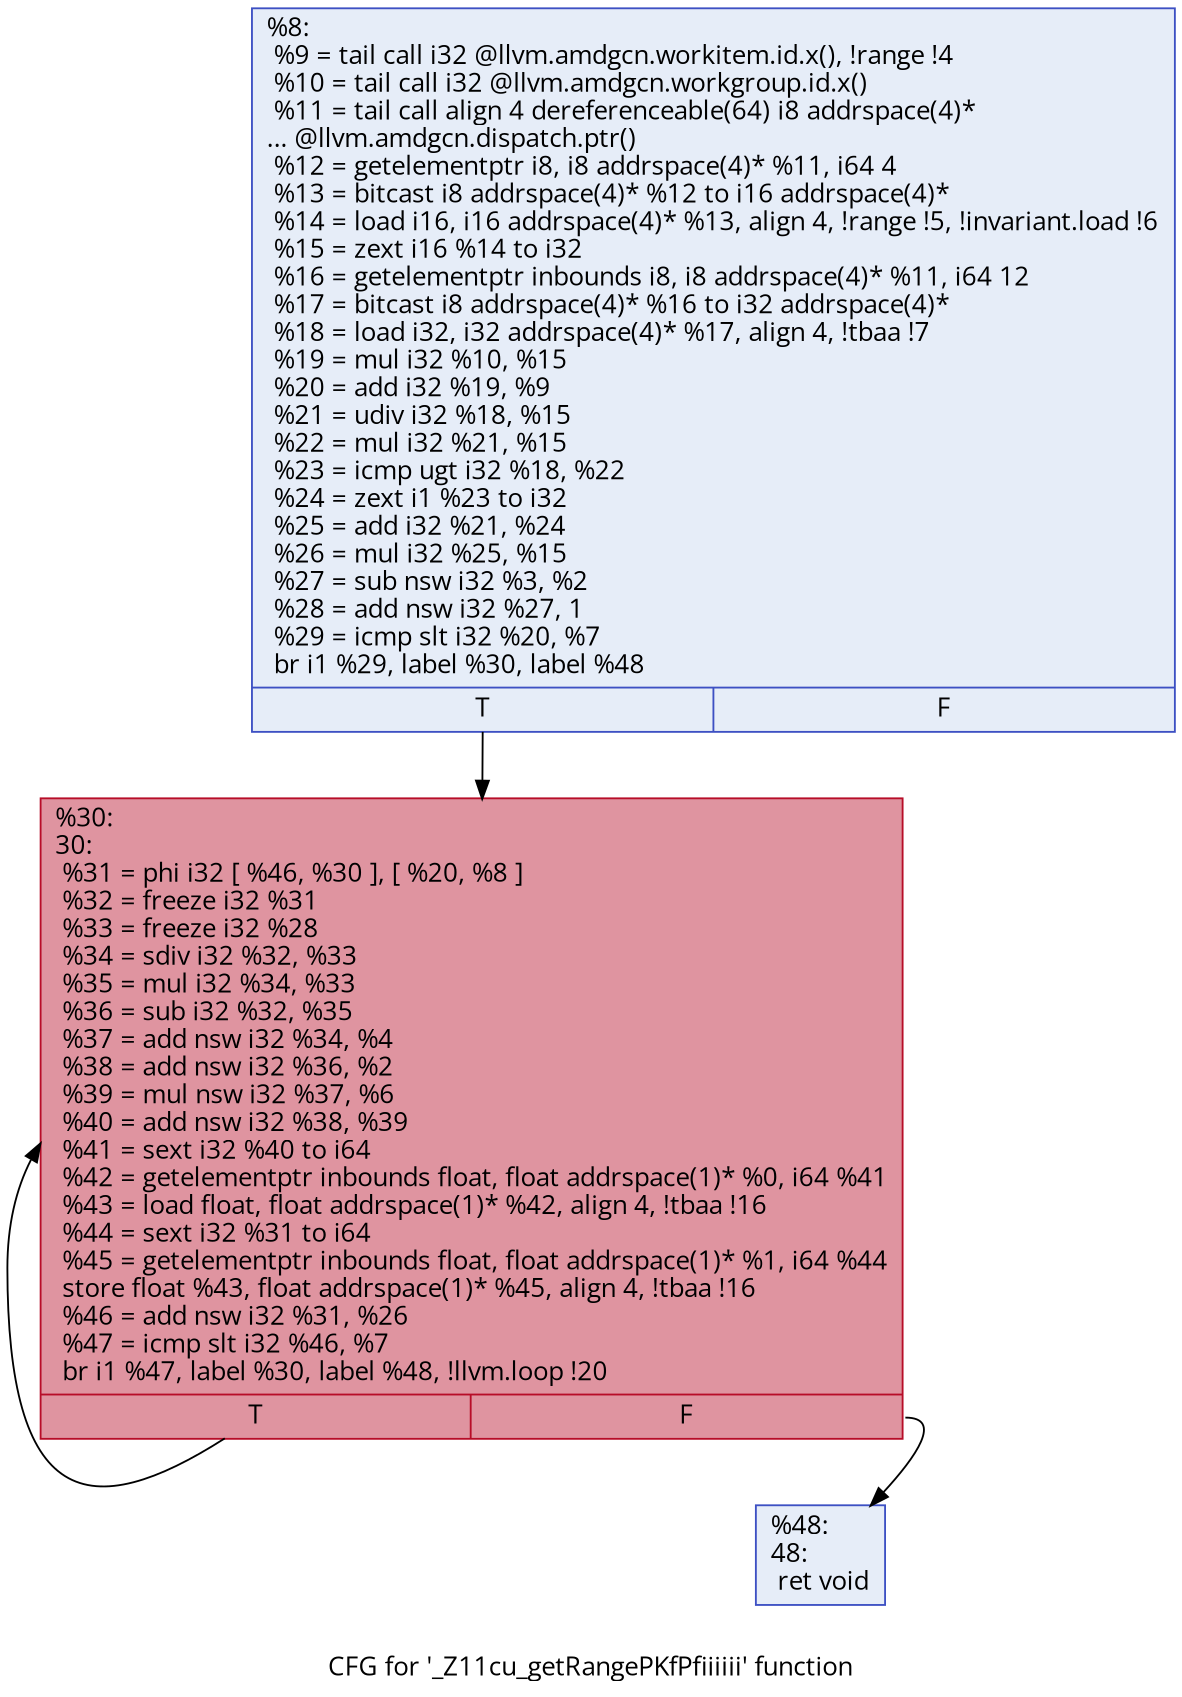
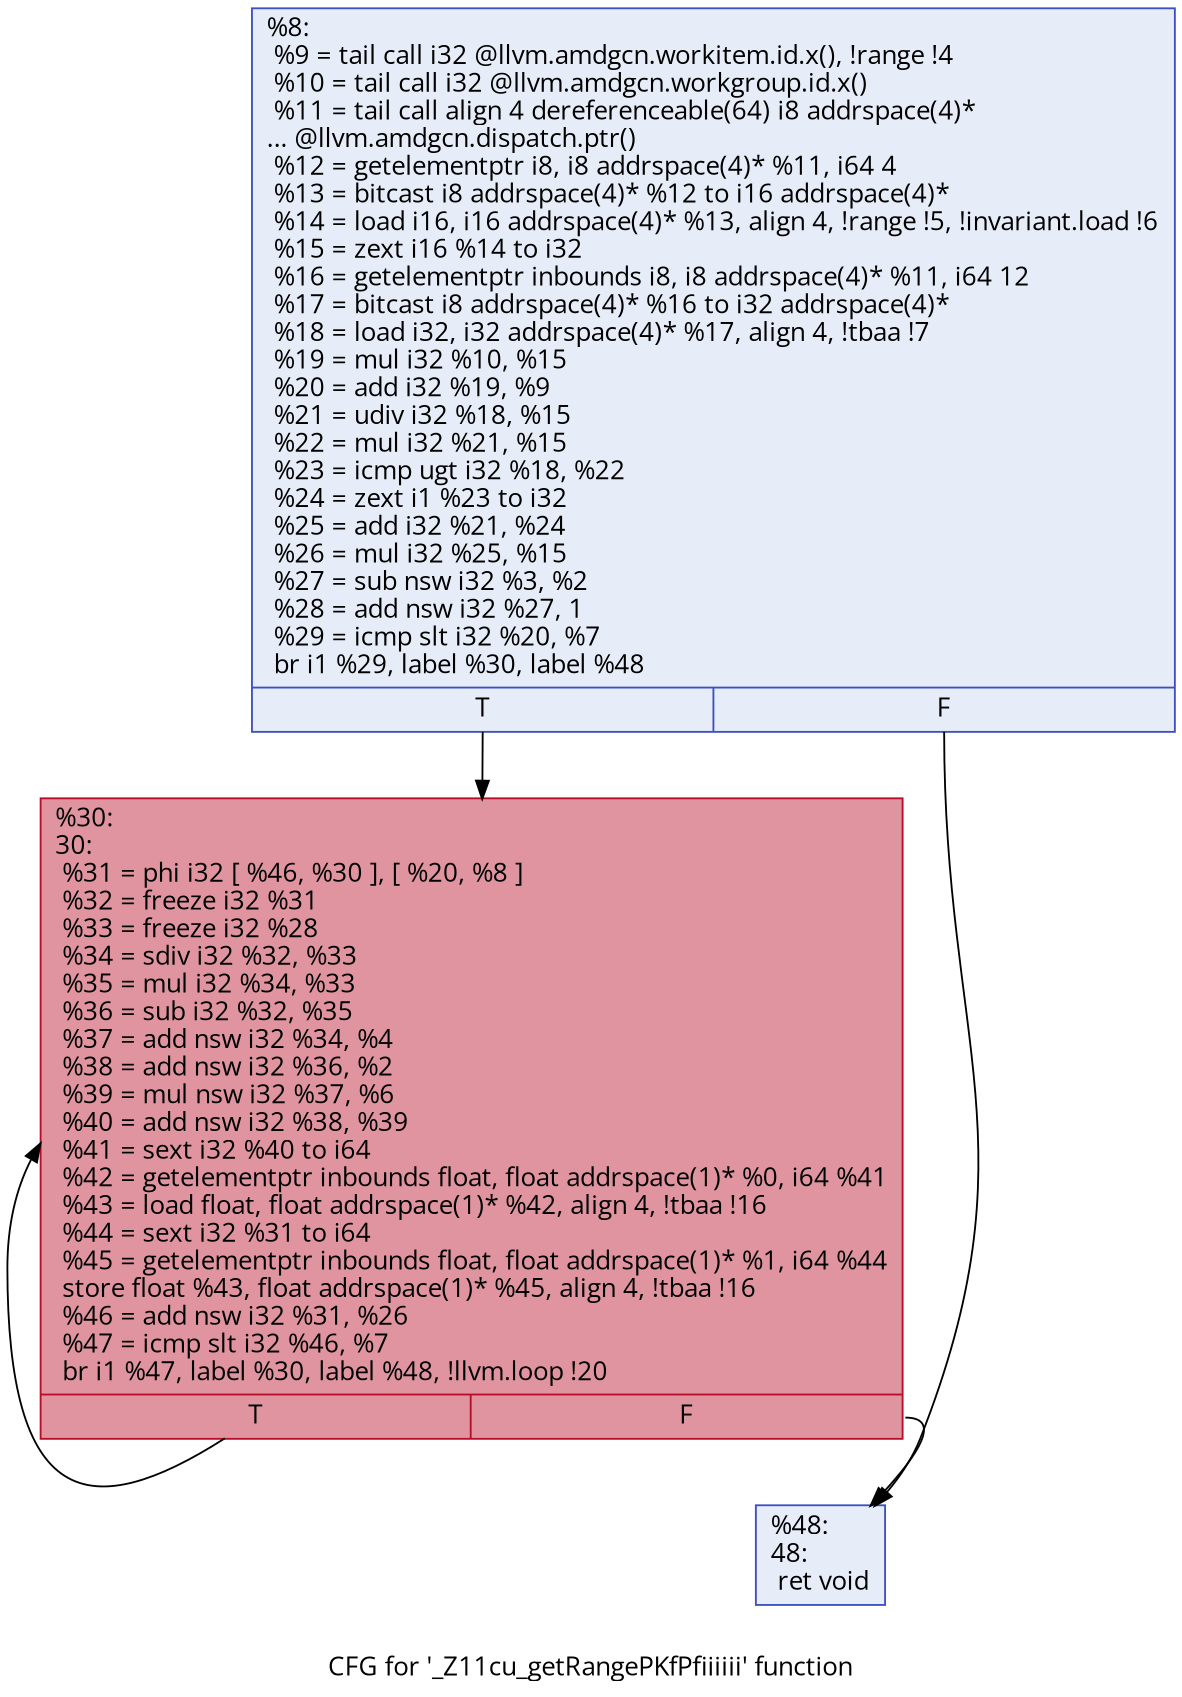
edge "%8:" -> "%48:": added
